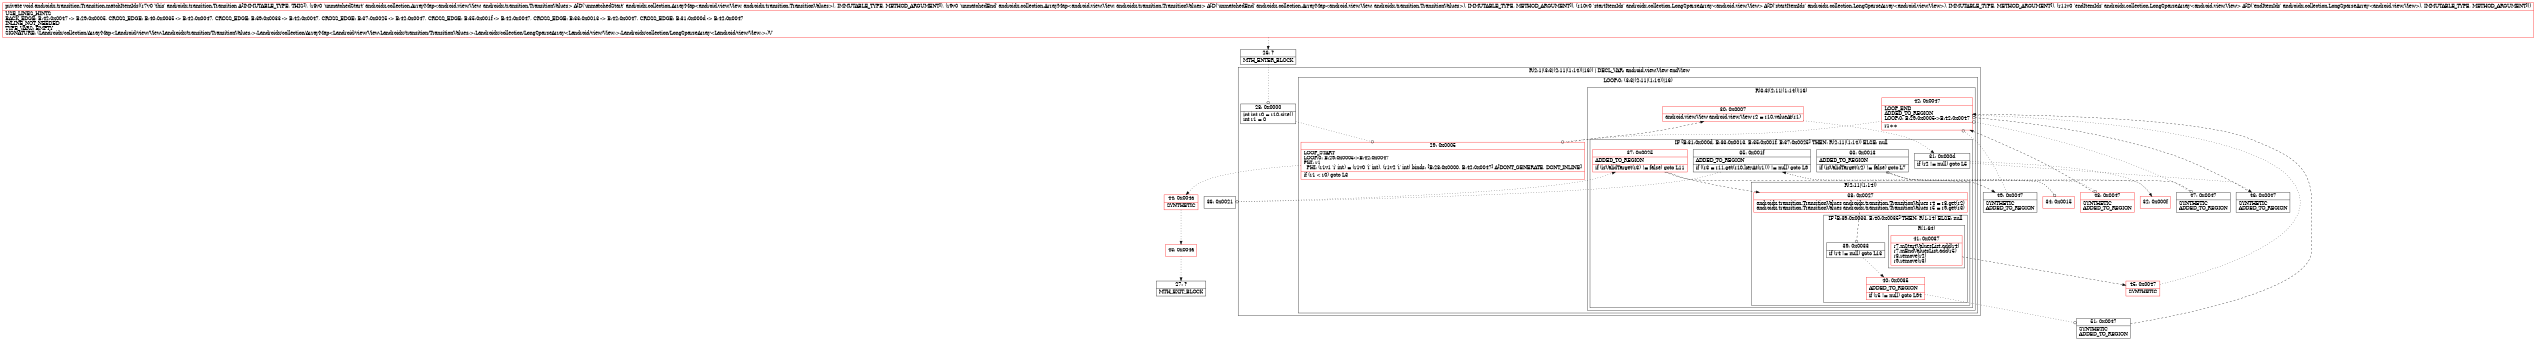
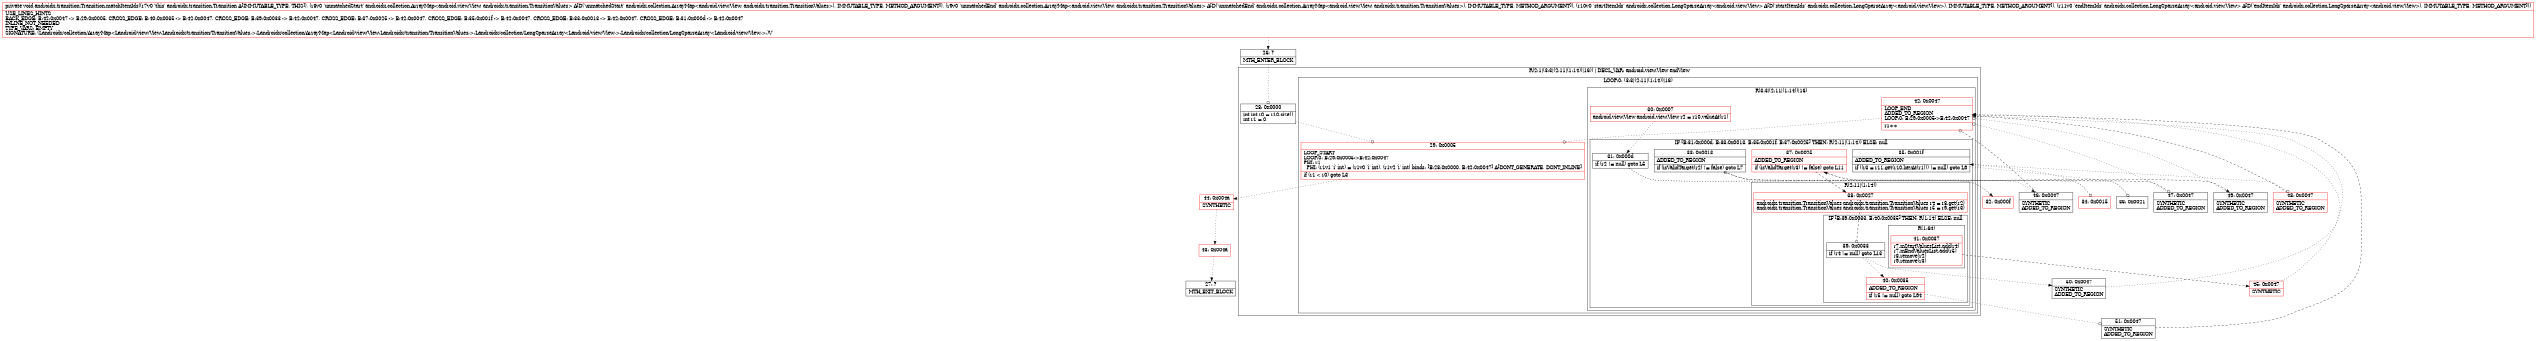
edge "29: 0x0005" -> "30: 0x0007": removed
node "50: 0x0047": added
